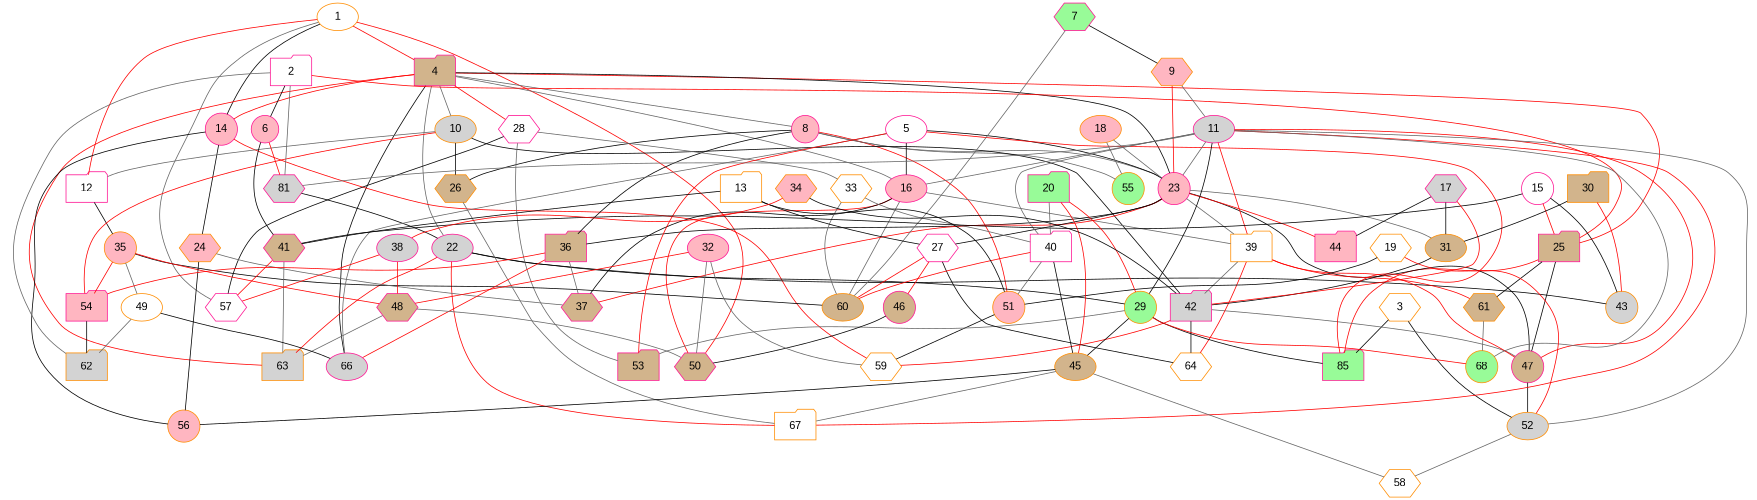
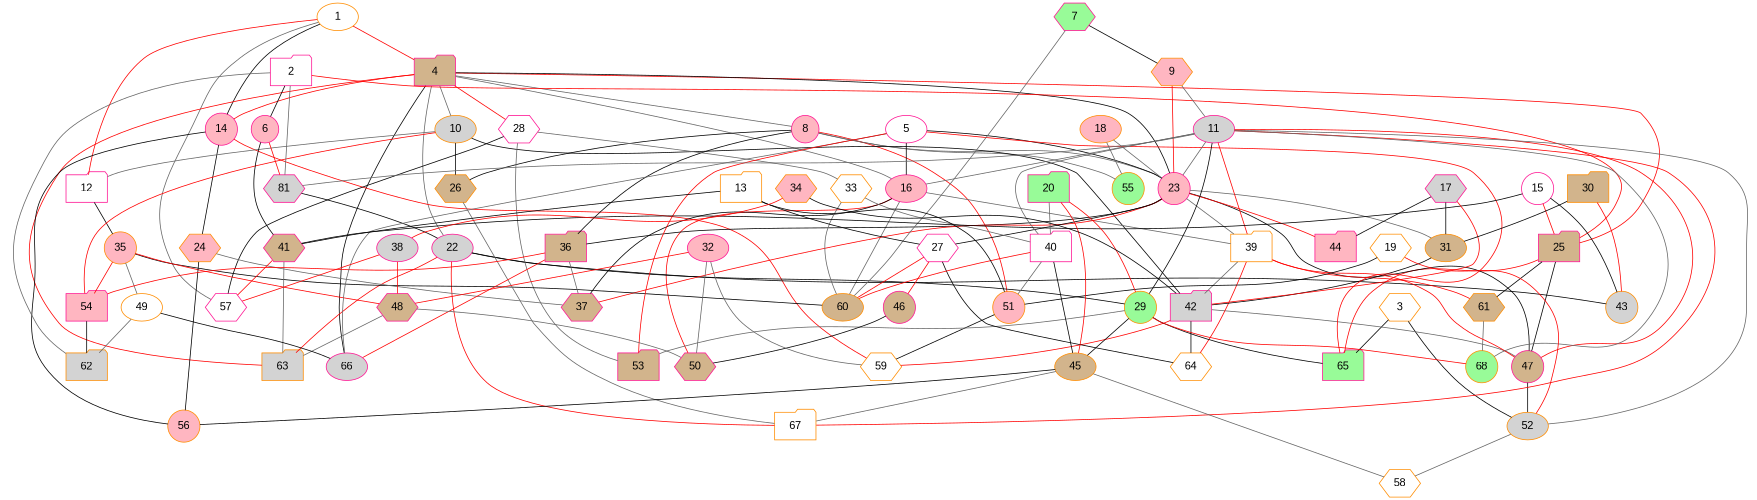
edge "1" -- "50": removed
node "85": label "85" -> "65"
